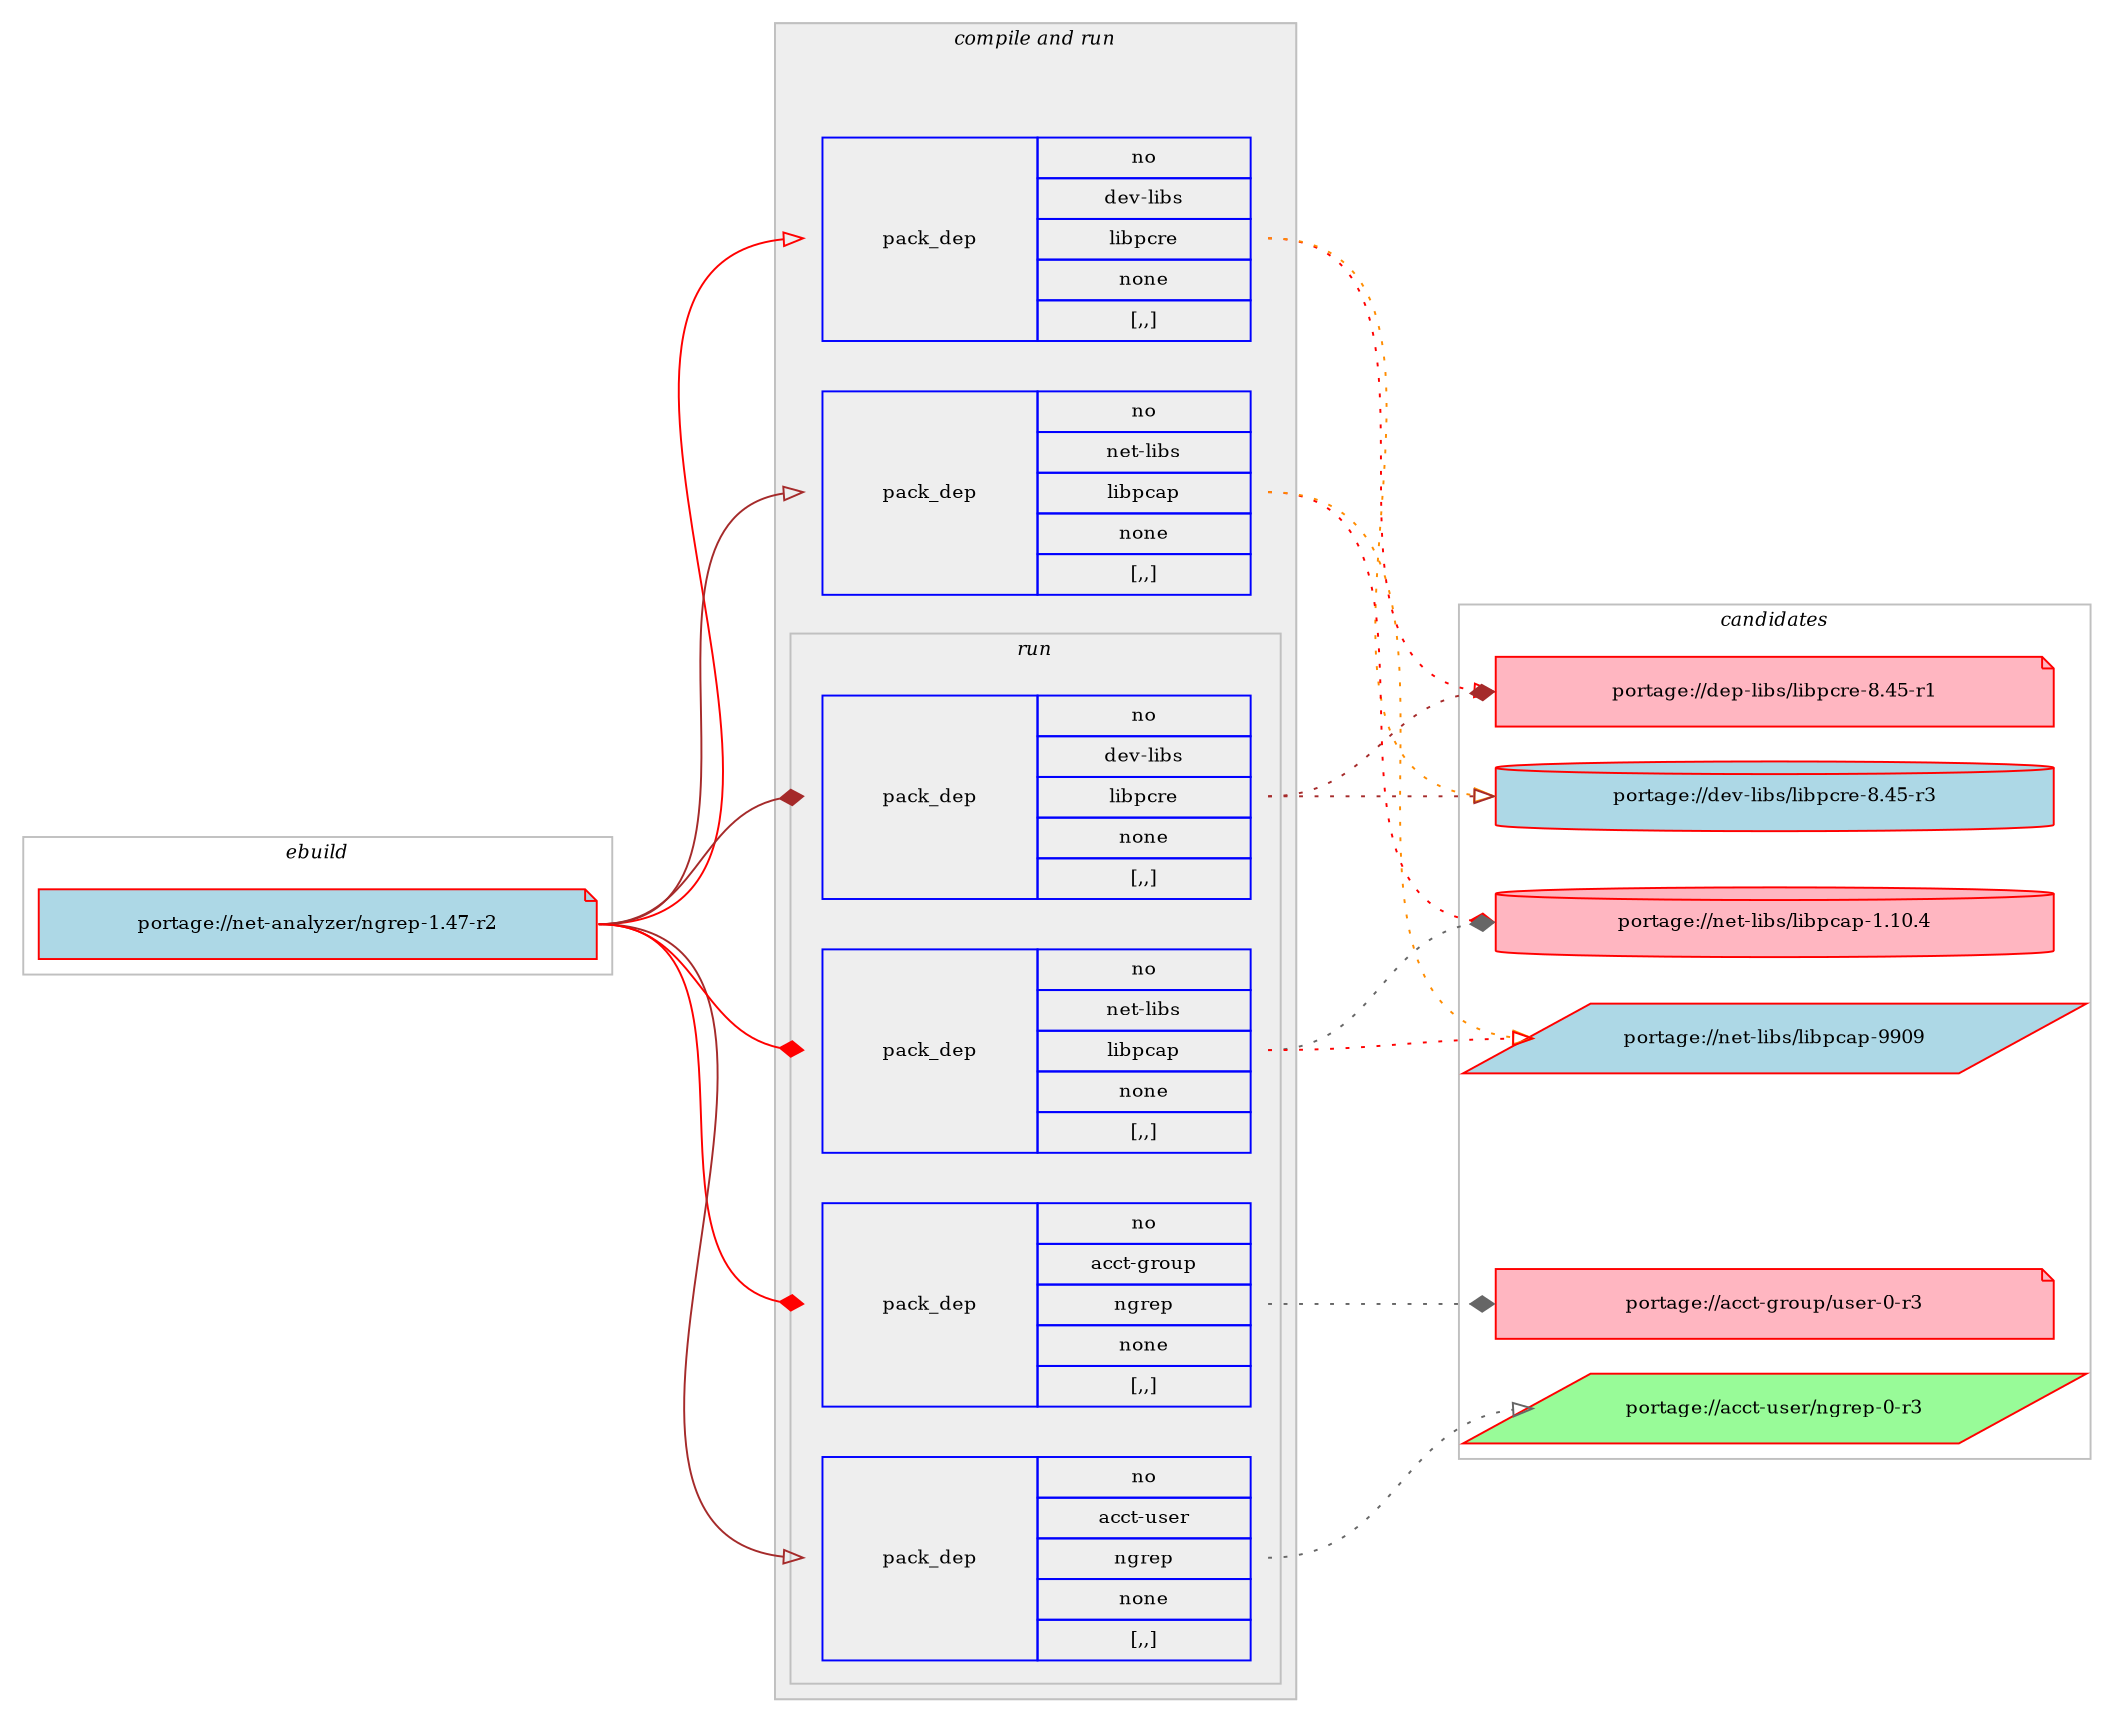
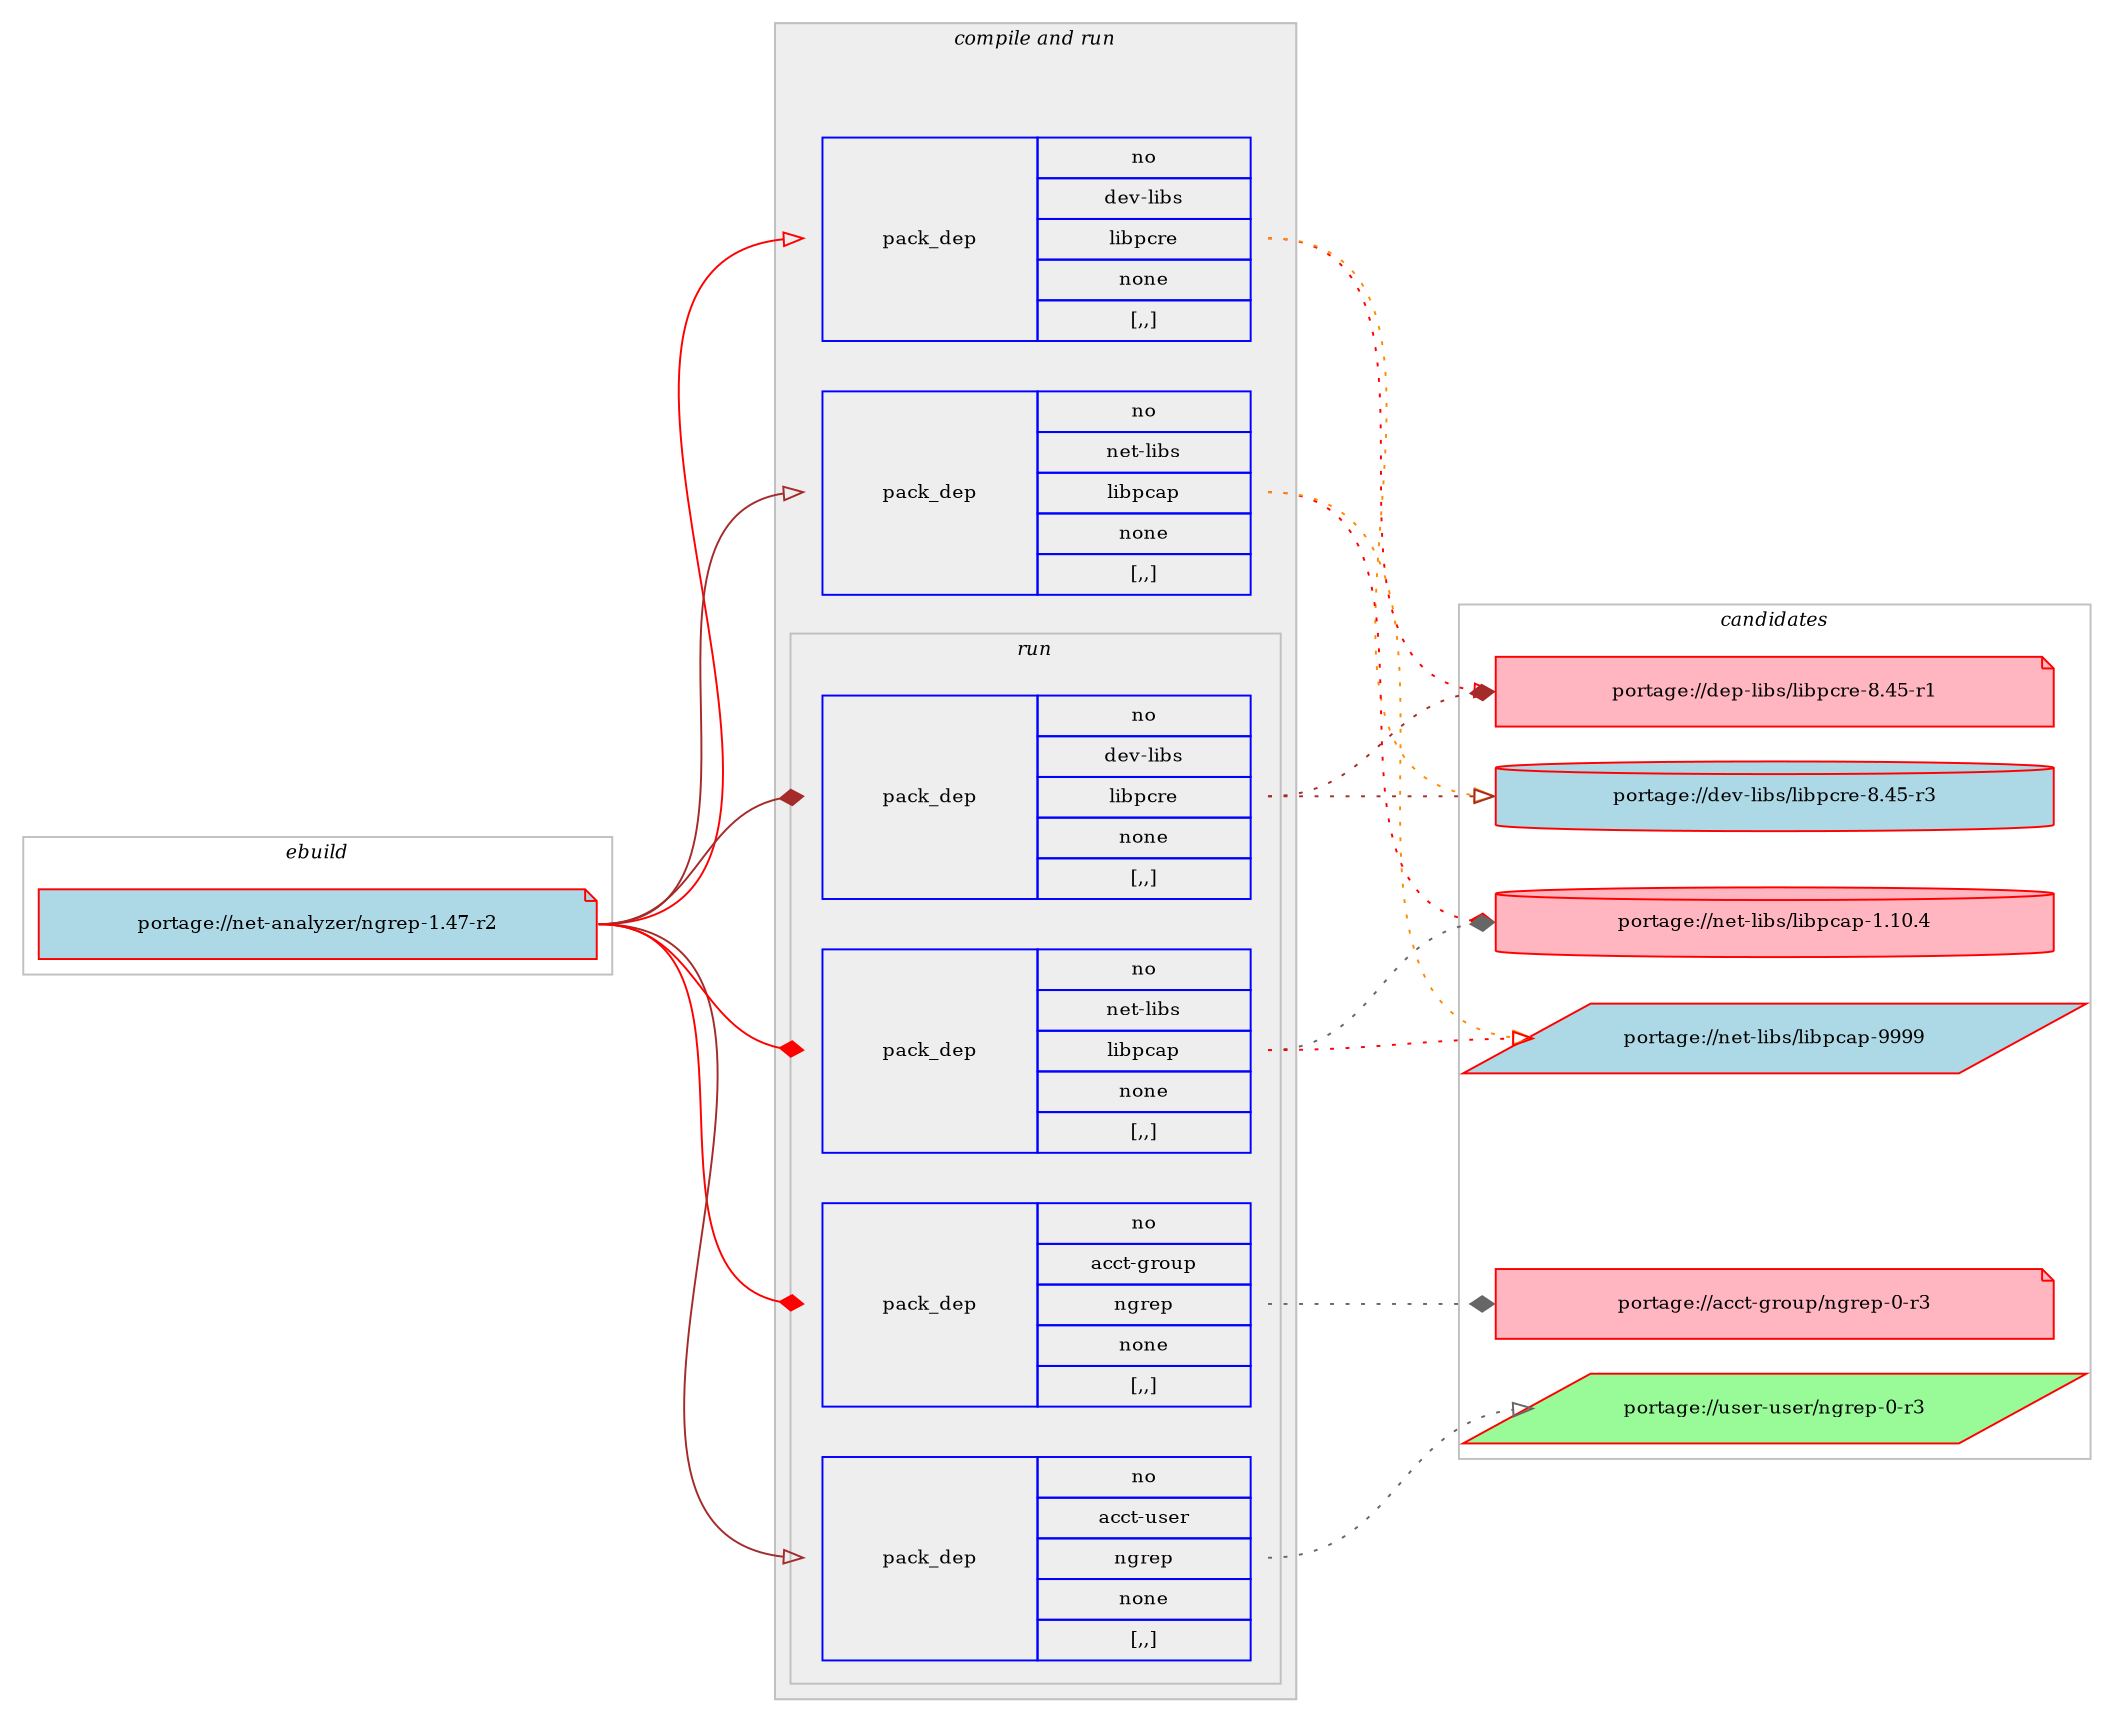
node "portage://net-libs/libpcap-9909": label "portage://net-libs/libpcap-9909" -> "portage://net-libs/libpcap-9999"
node "portage://acct-group/user-0-r3": label "portage://acct-group/user-0-r3" -> "portage://acct-group/ngrep-0-r3"
node "portage://acct-user/ngrep-0-r3": label "portage://acct-user/ngrep-0-r3" -> "portage://user-user/ngrep-0-r3"
